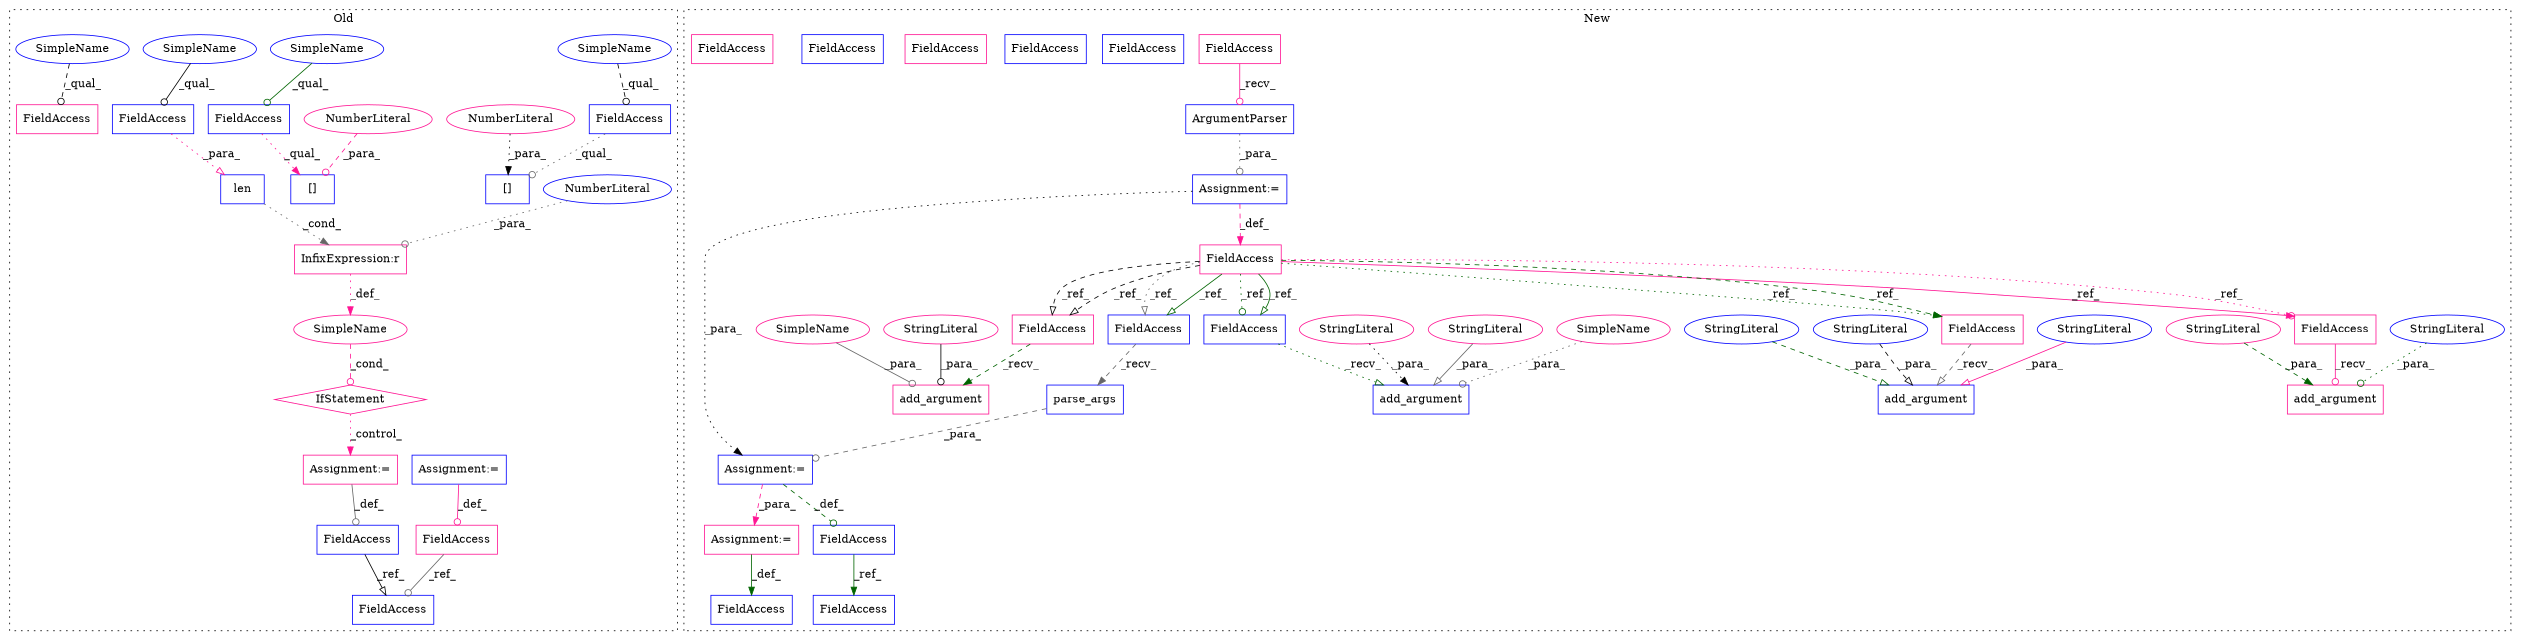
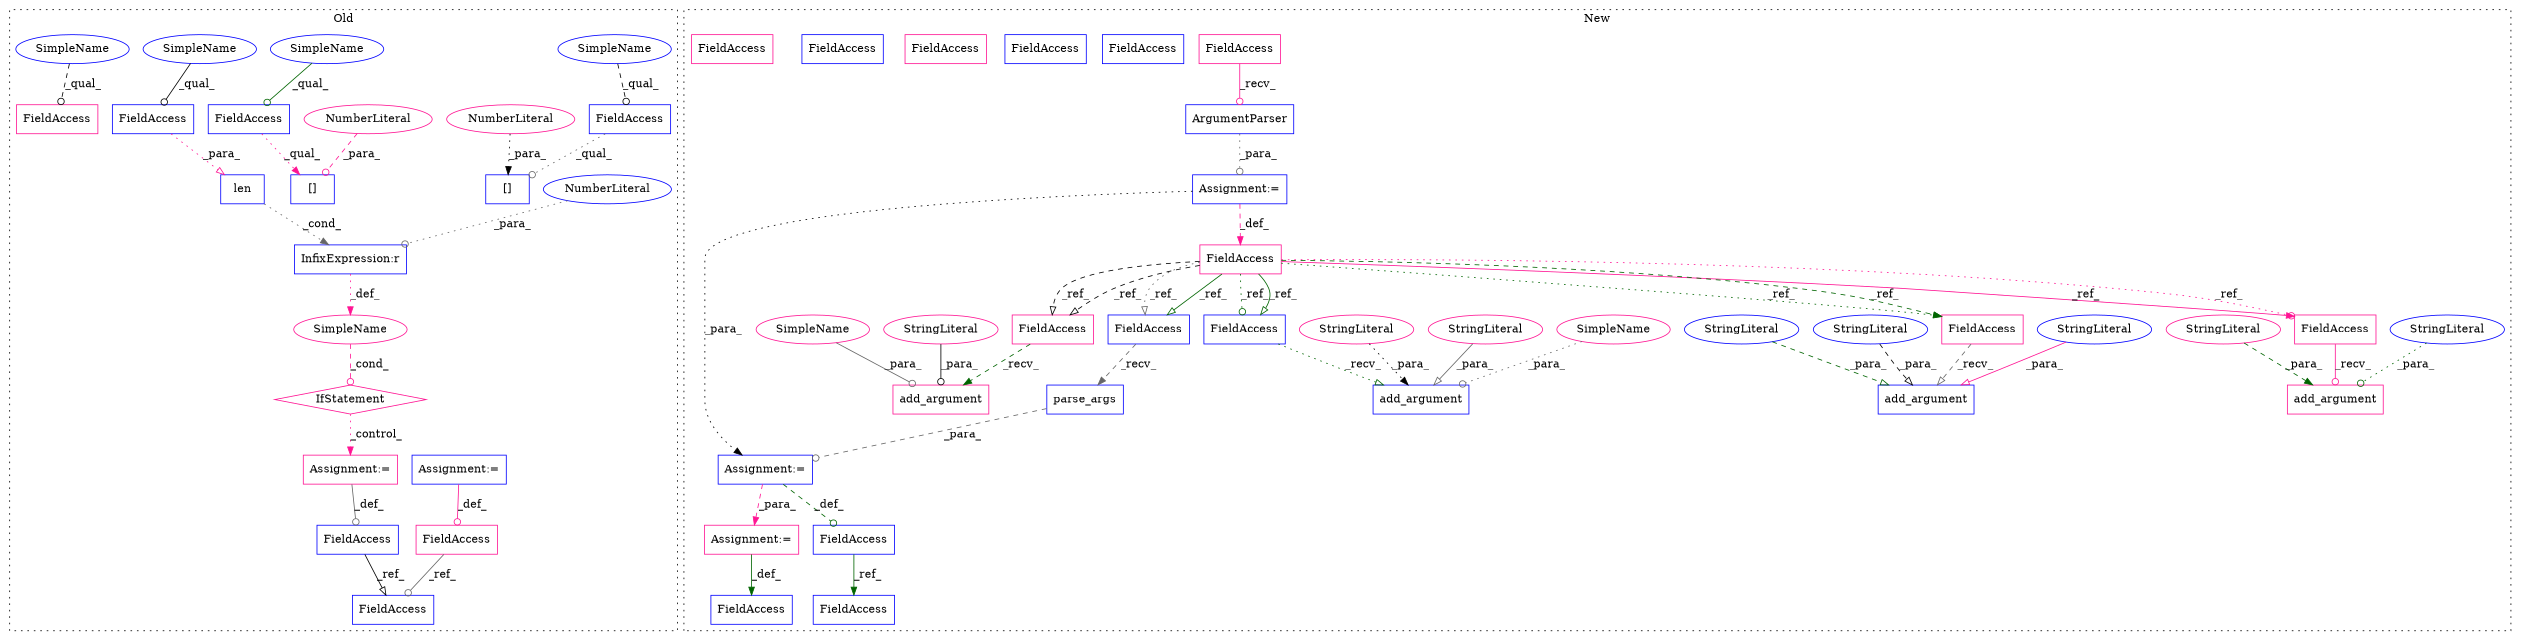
node "InfixExpression:r": color deeppink -> blue
